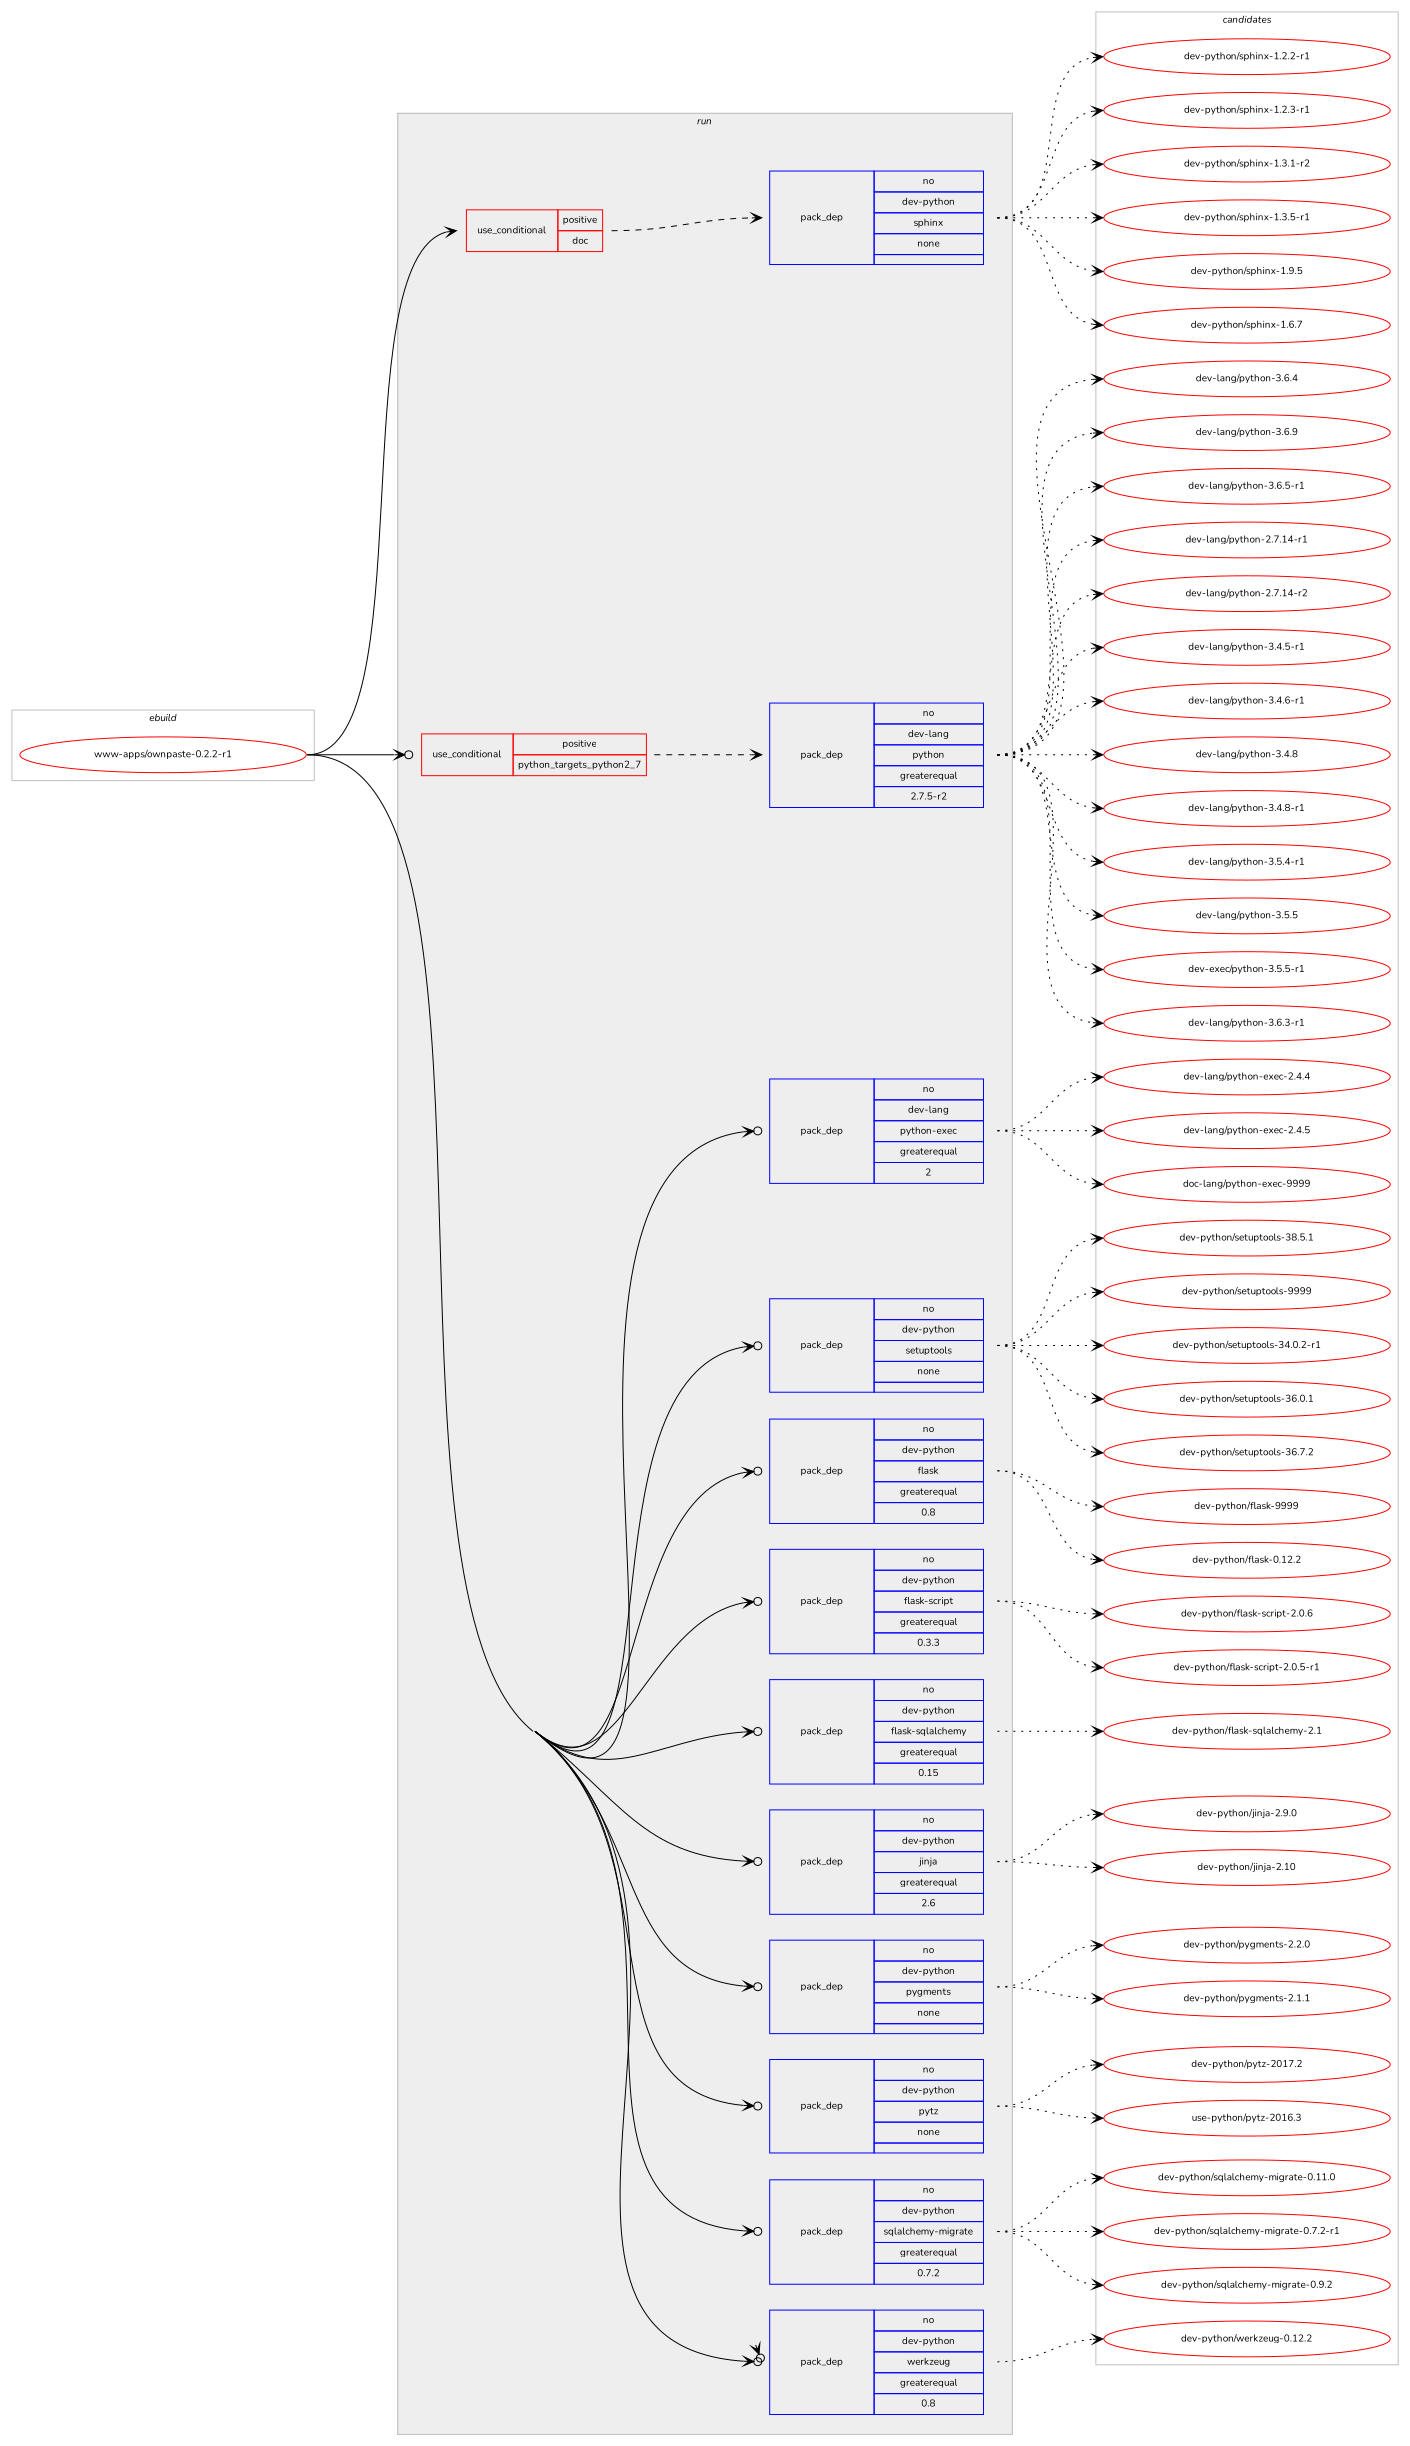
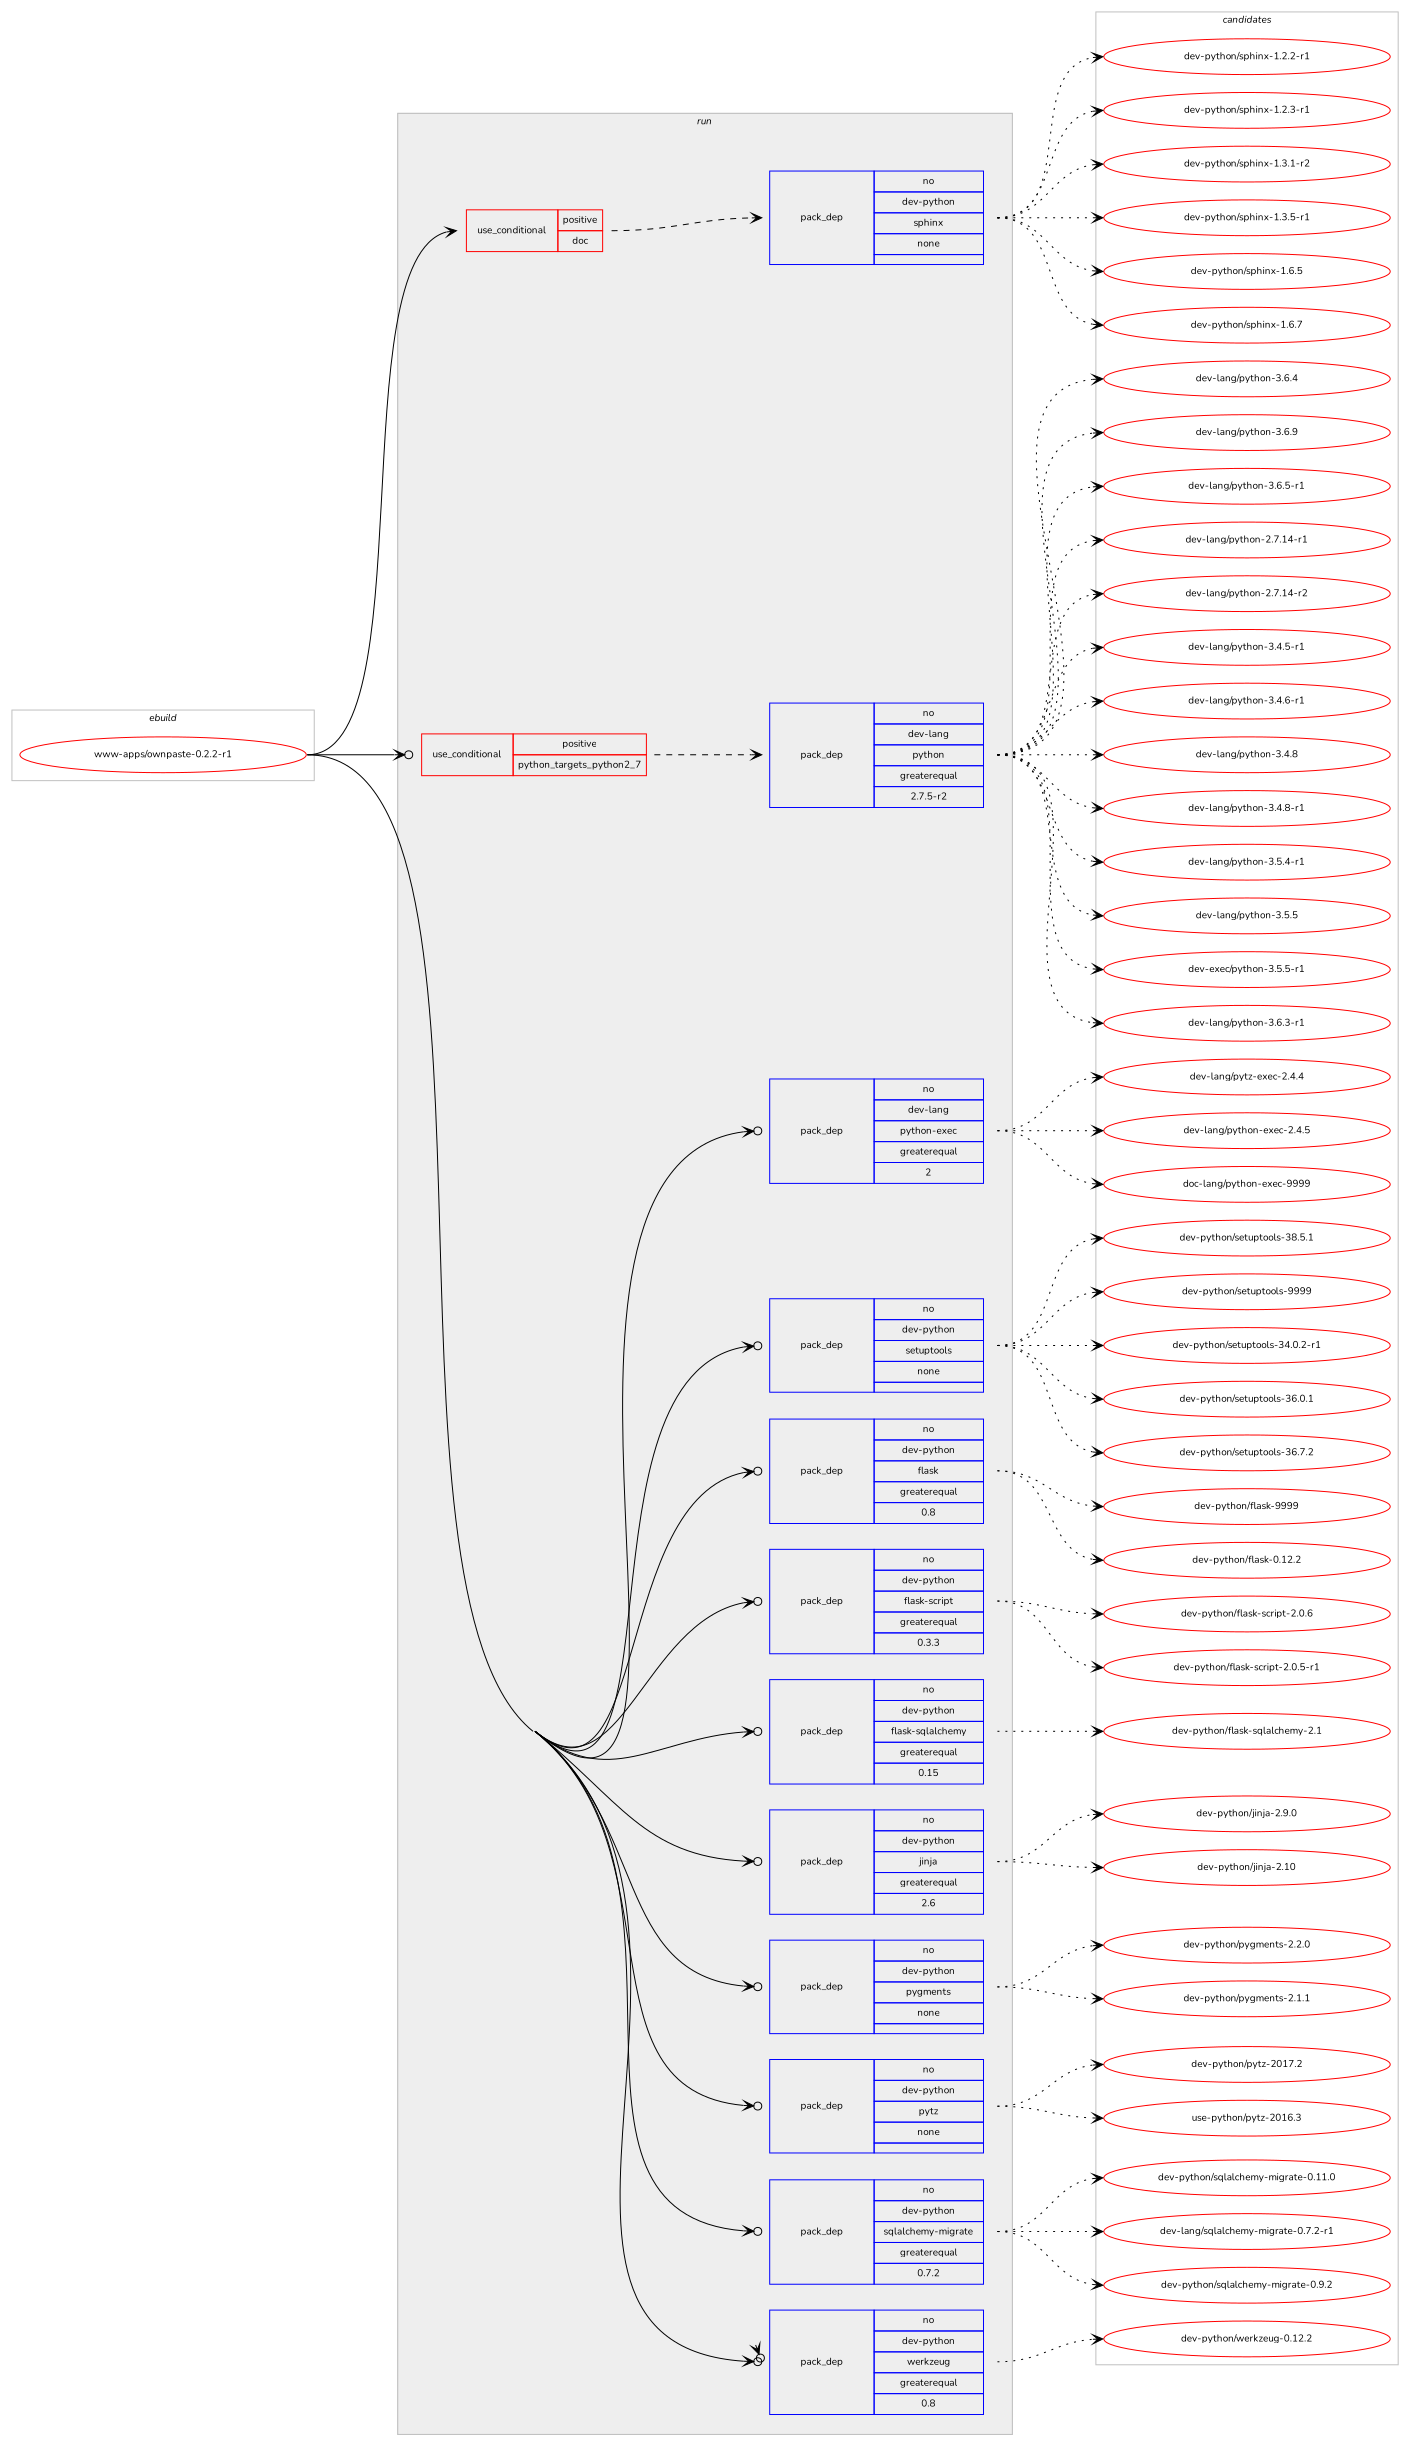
node "dev-python/sphinx-1.9.5": label "dev-python/sphinx-1.9.5" -> "dev-python/sphinx-1.6.5"
node "dev-lang/python-exec-2.4.4": label "dev-lang/python-exec-2.4.4" -> "dev-lang/pytz-exec-2.4.4"
node "dev-python/sqlalchemy-migrate-0.7.2-r1": label "dev-python/sqlalchemy-migrate-0.7.2-r1" -> "dev-lang/sqlalchemy-migrate-0.7.2-r1"
